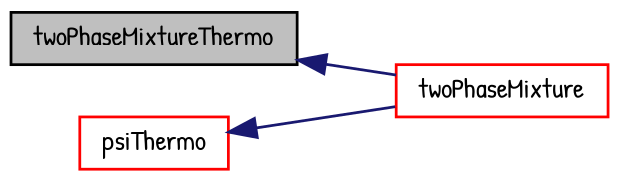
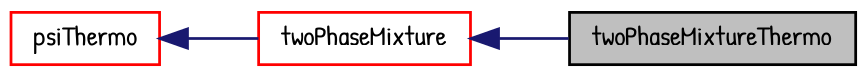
edge "twoPhaseMixture" -> "twoPhaseMixtureThermo": reversed
